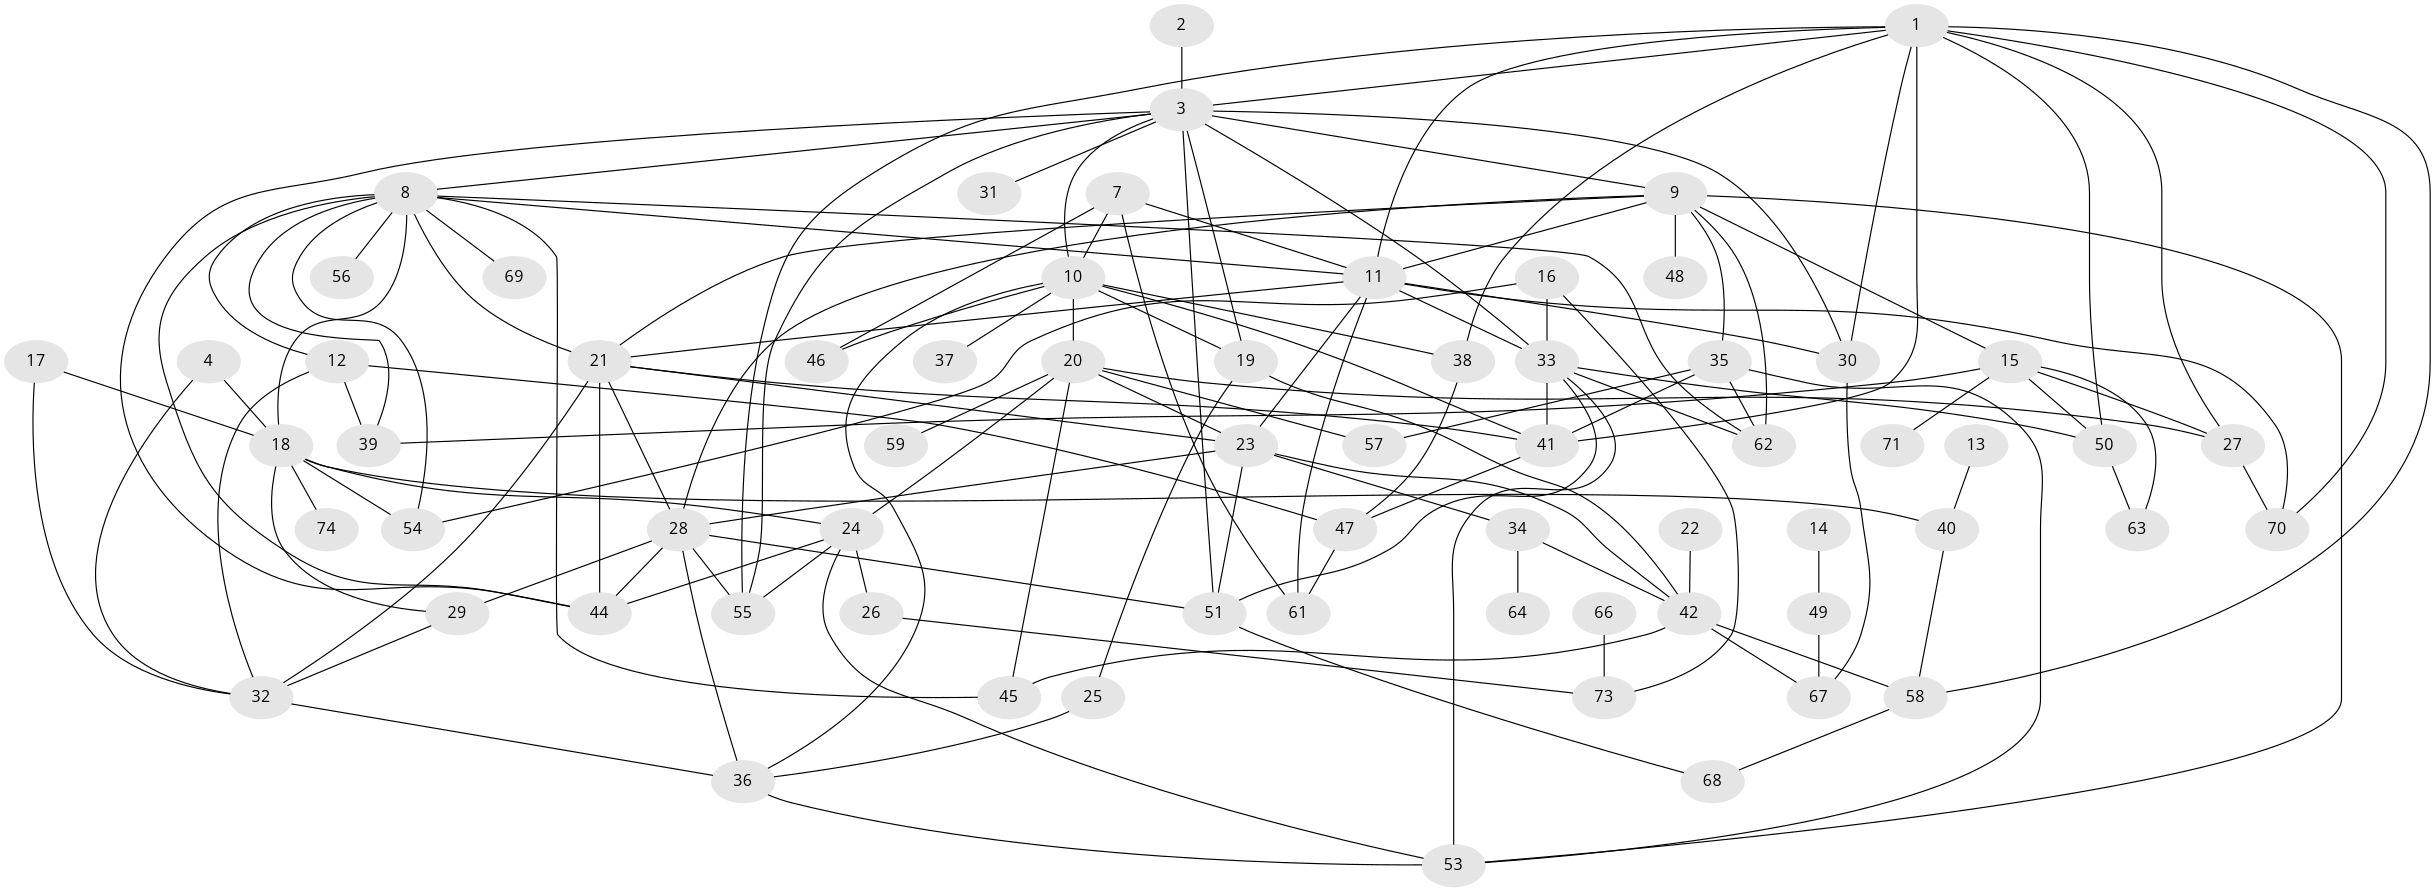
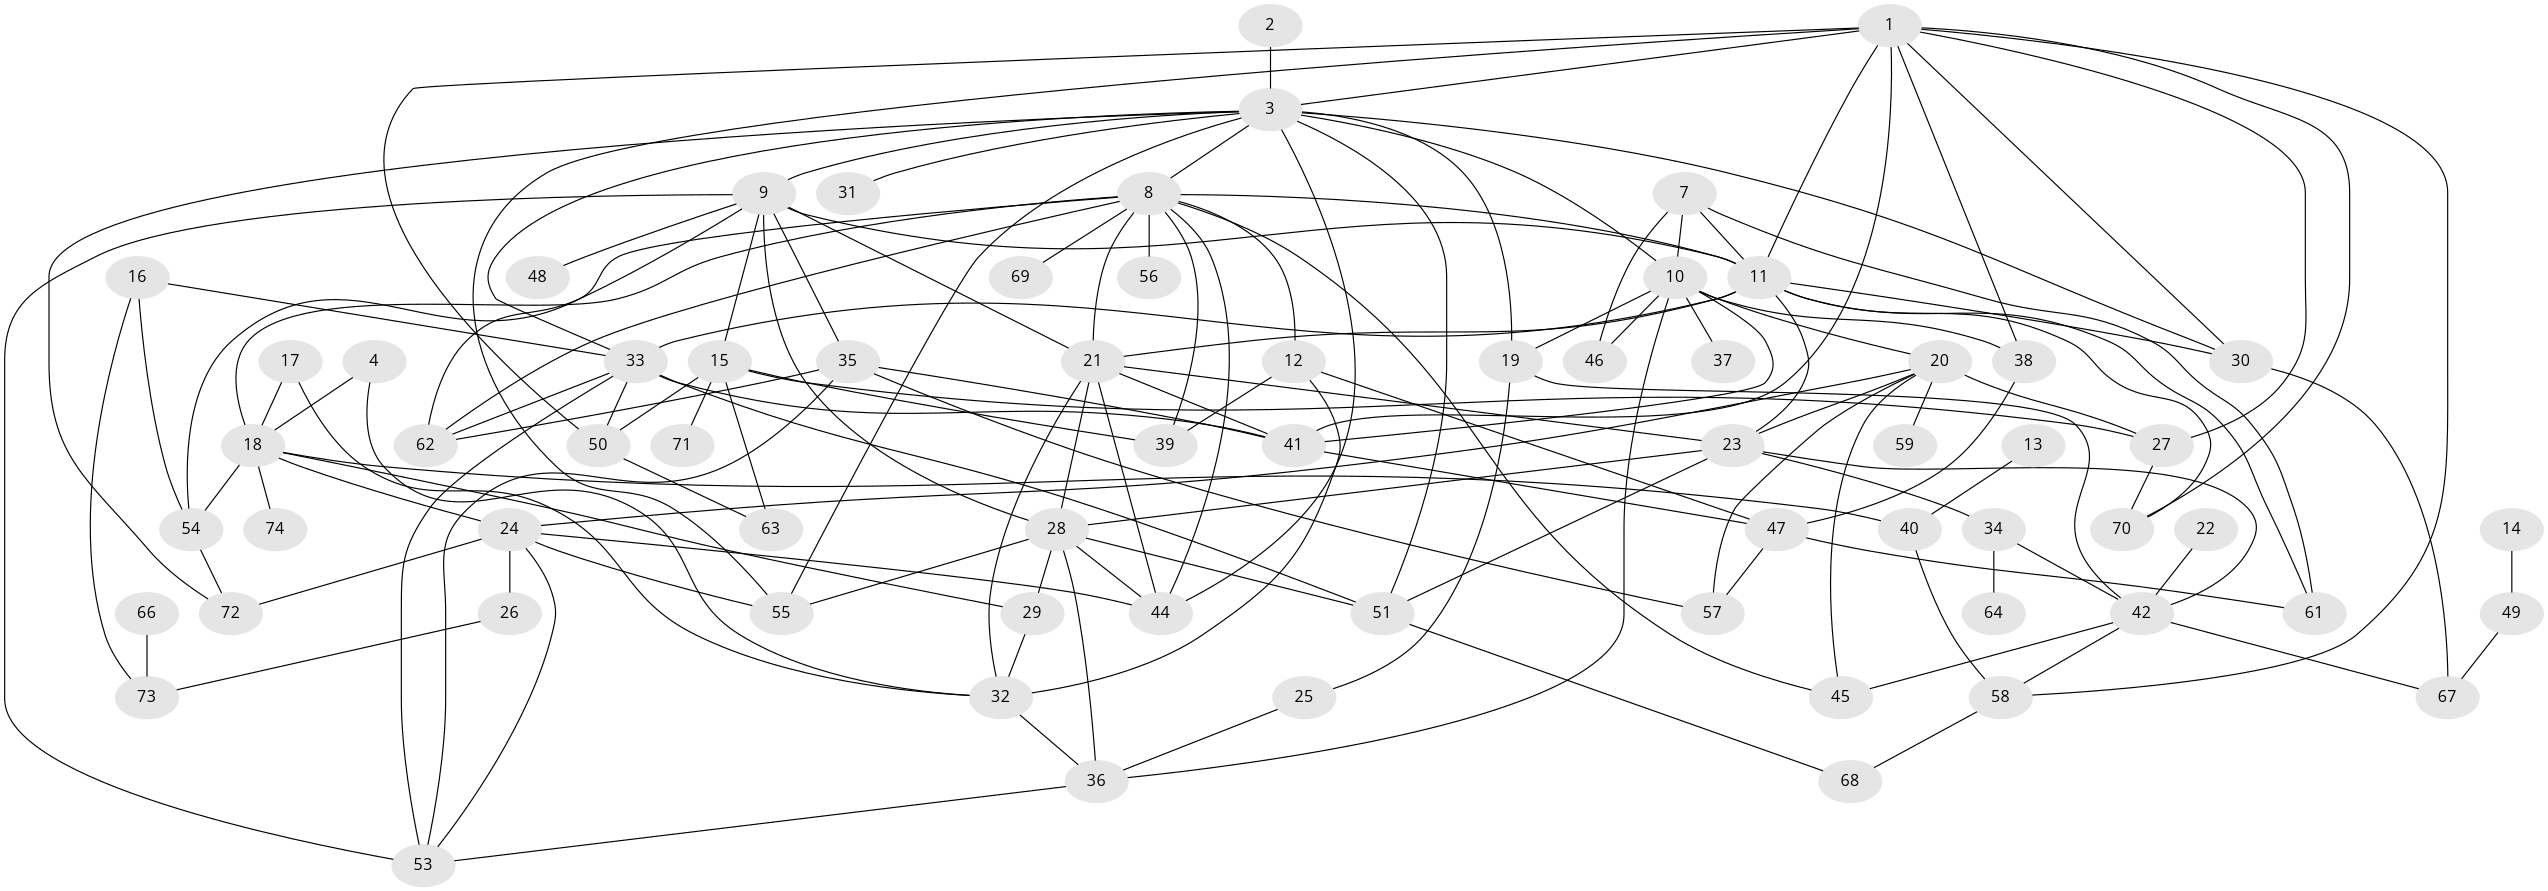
edge "47" -- "57": added
node "72": added
